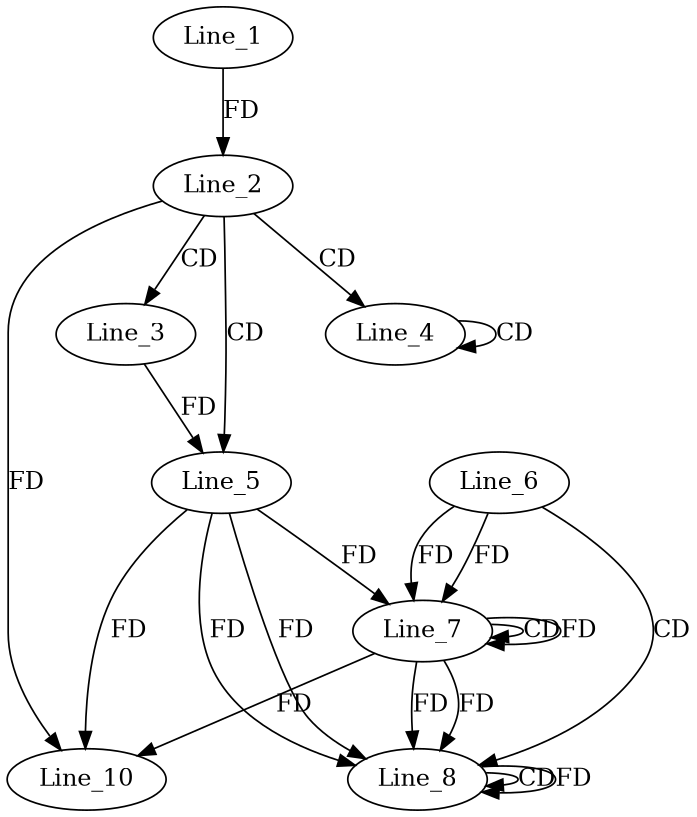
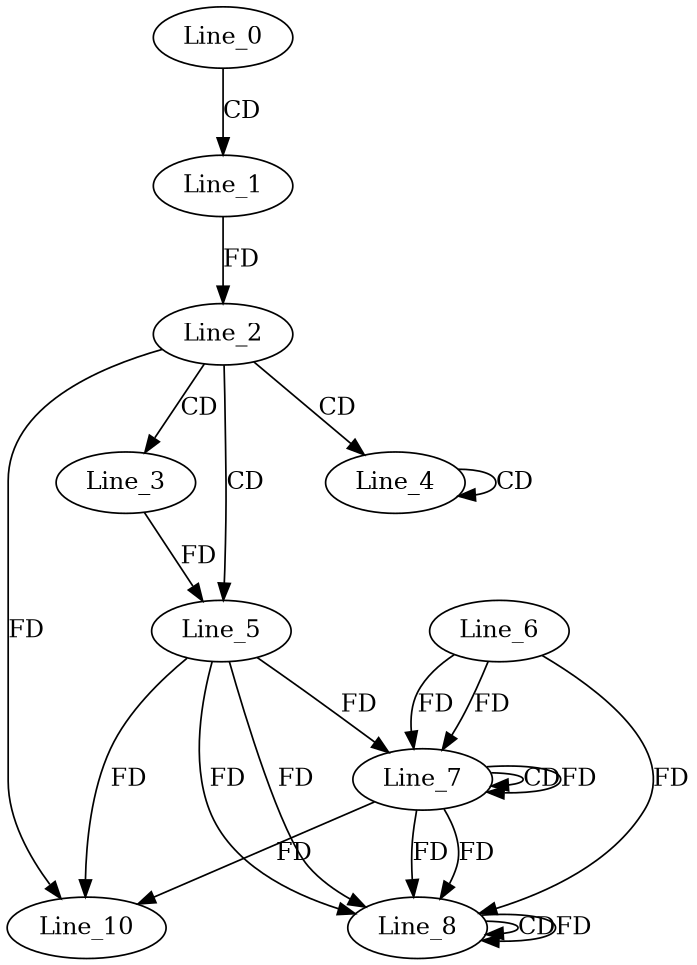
node "Line_0": added
edge "Line_6" -> "Line_8": label "CD" -> "FD"
